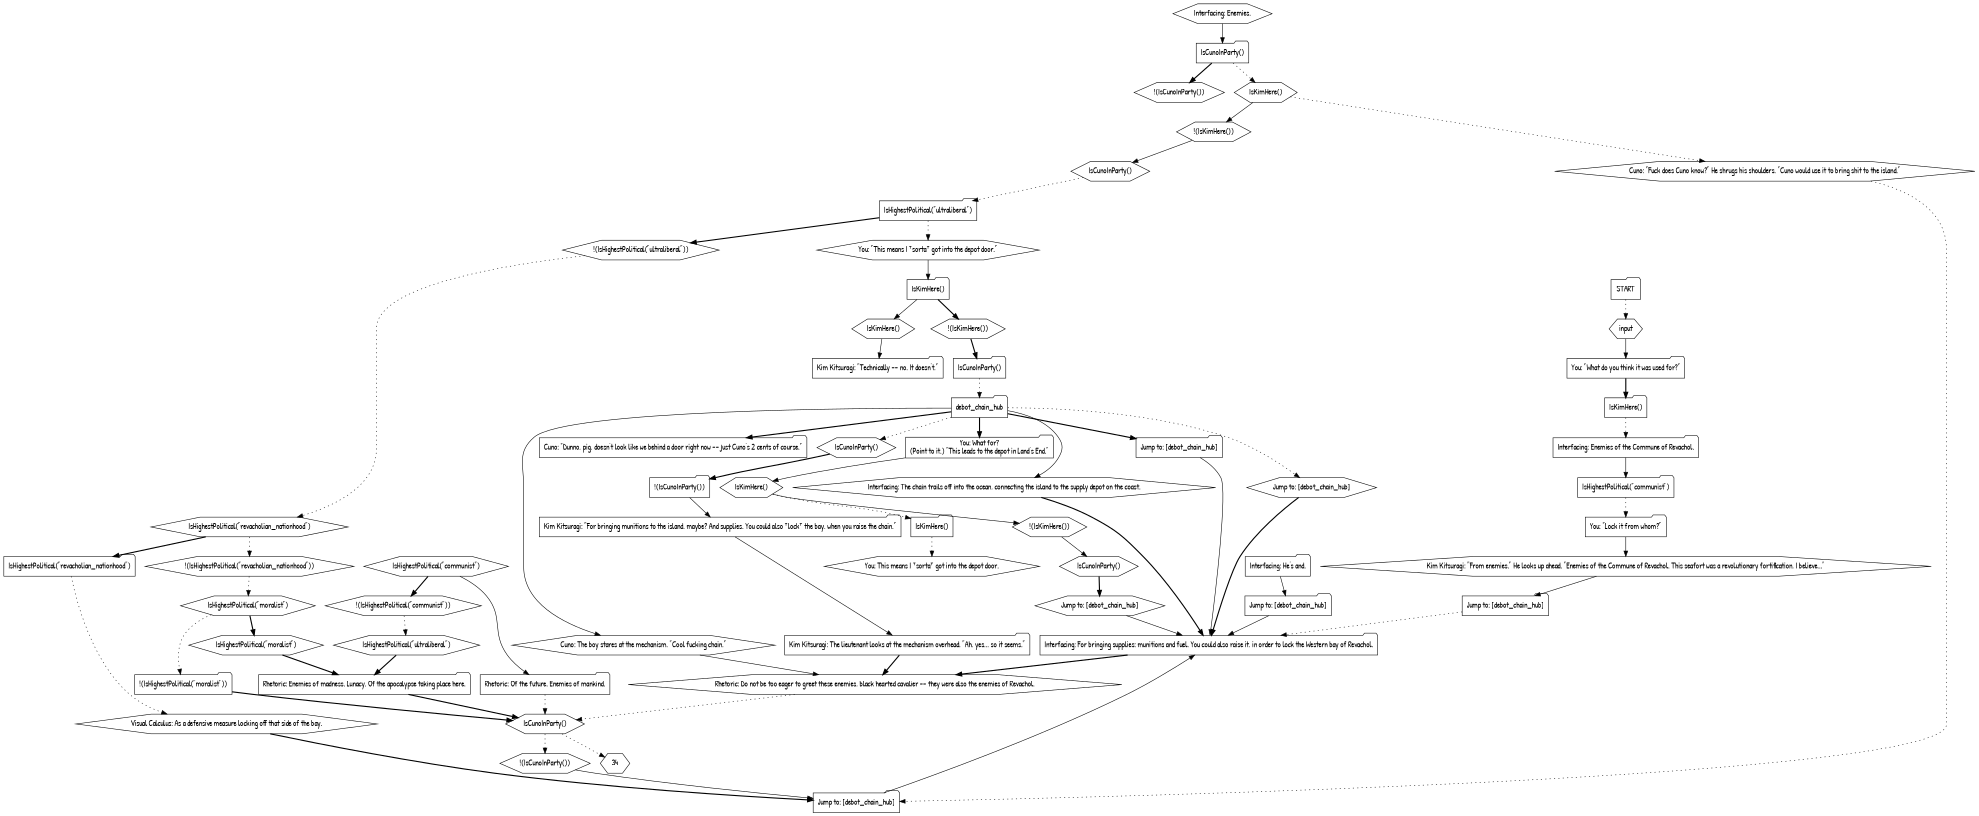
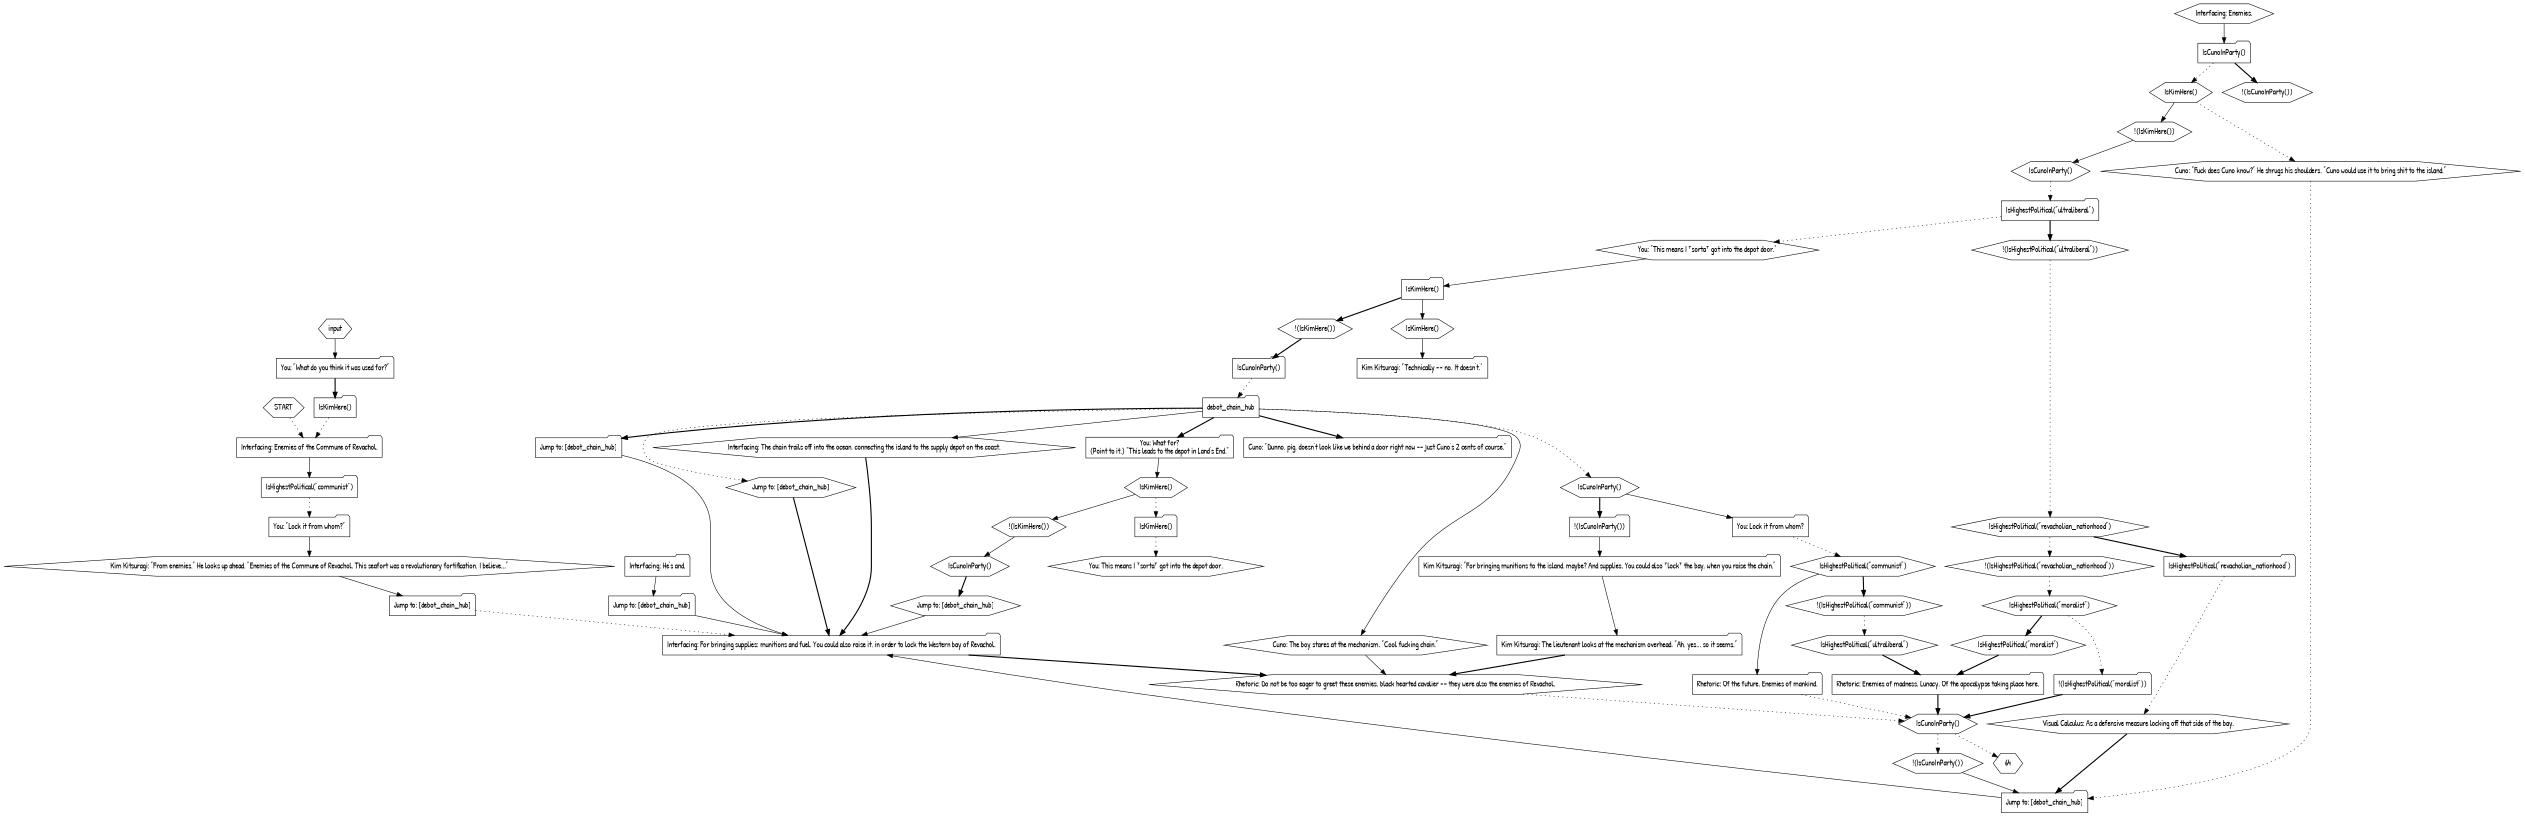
node "START": shape folder -> hexagon
edge "START" -> "input": now "START" -> "Interfacing: Enemies of the Commune of Revachol."
node "You: Lock it from whom?": added
node "34": label "34" -> "64"
